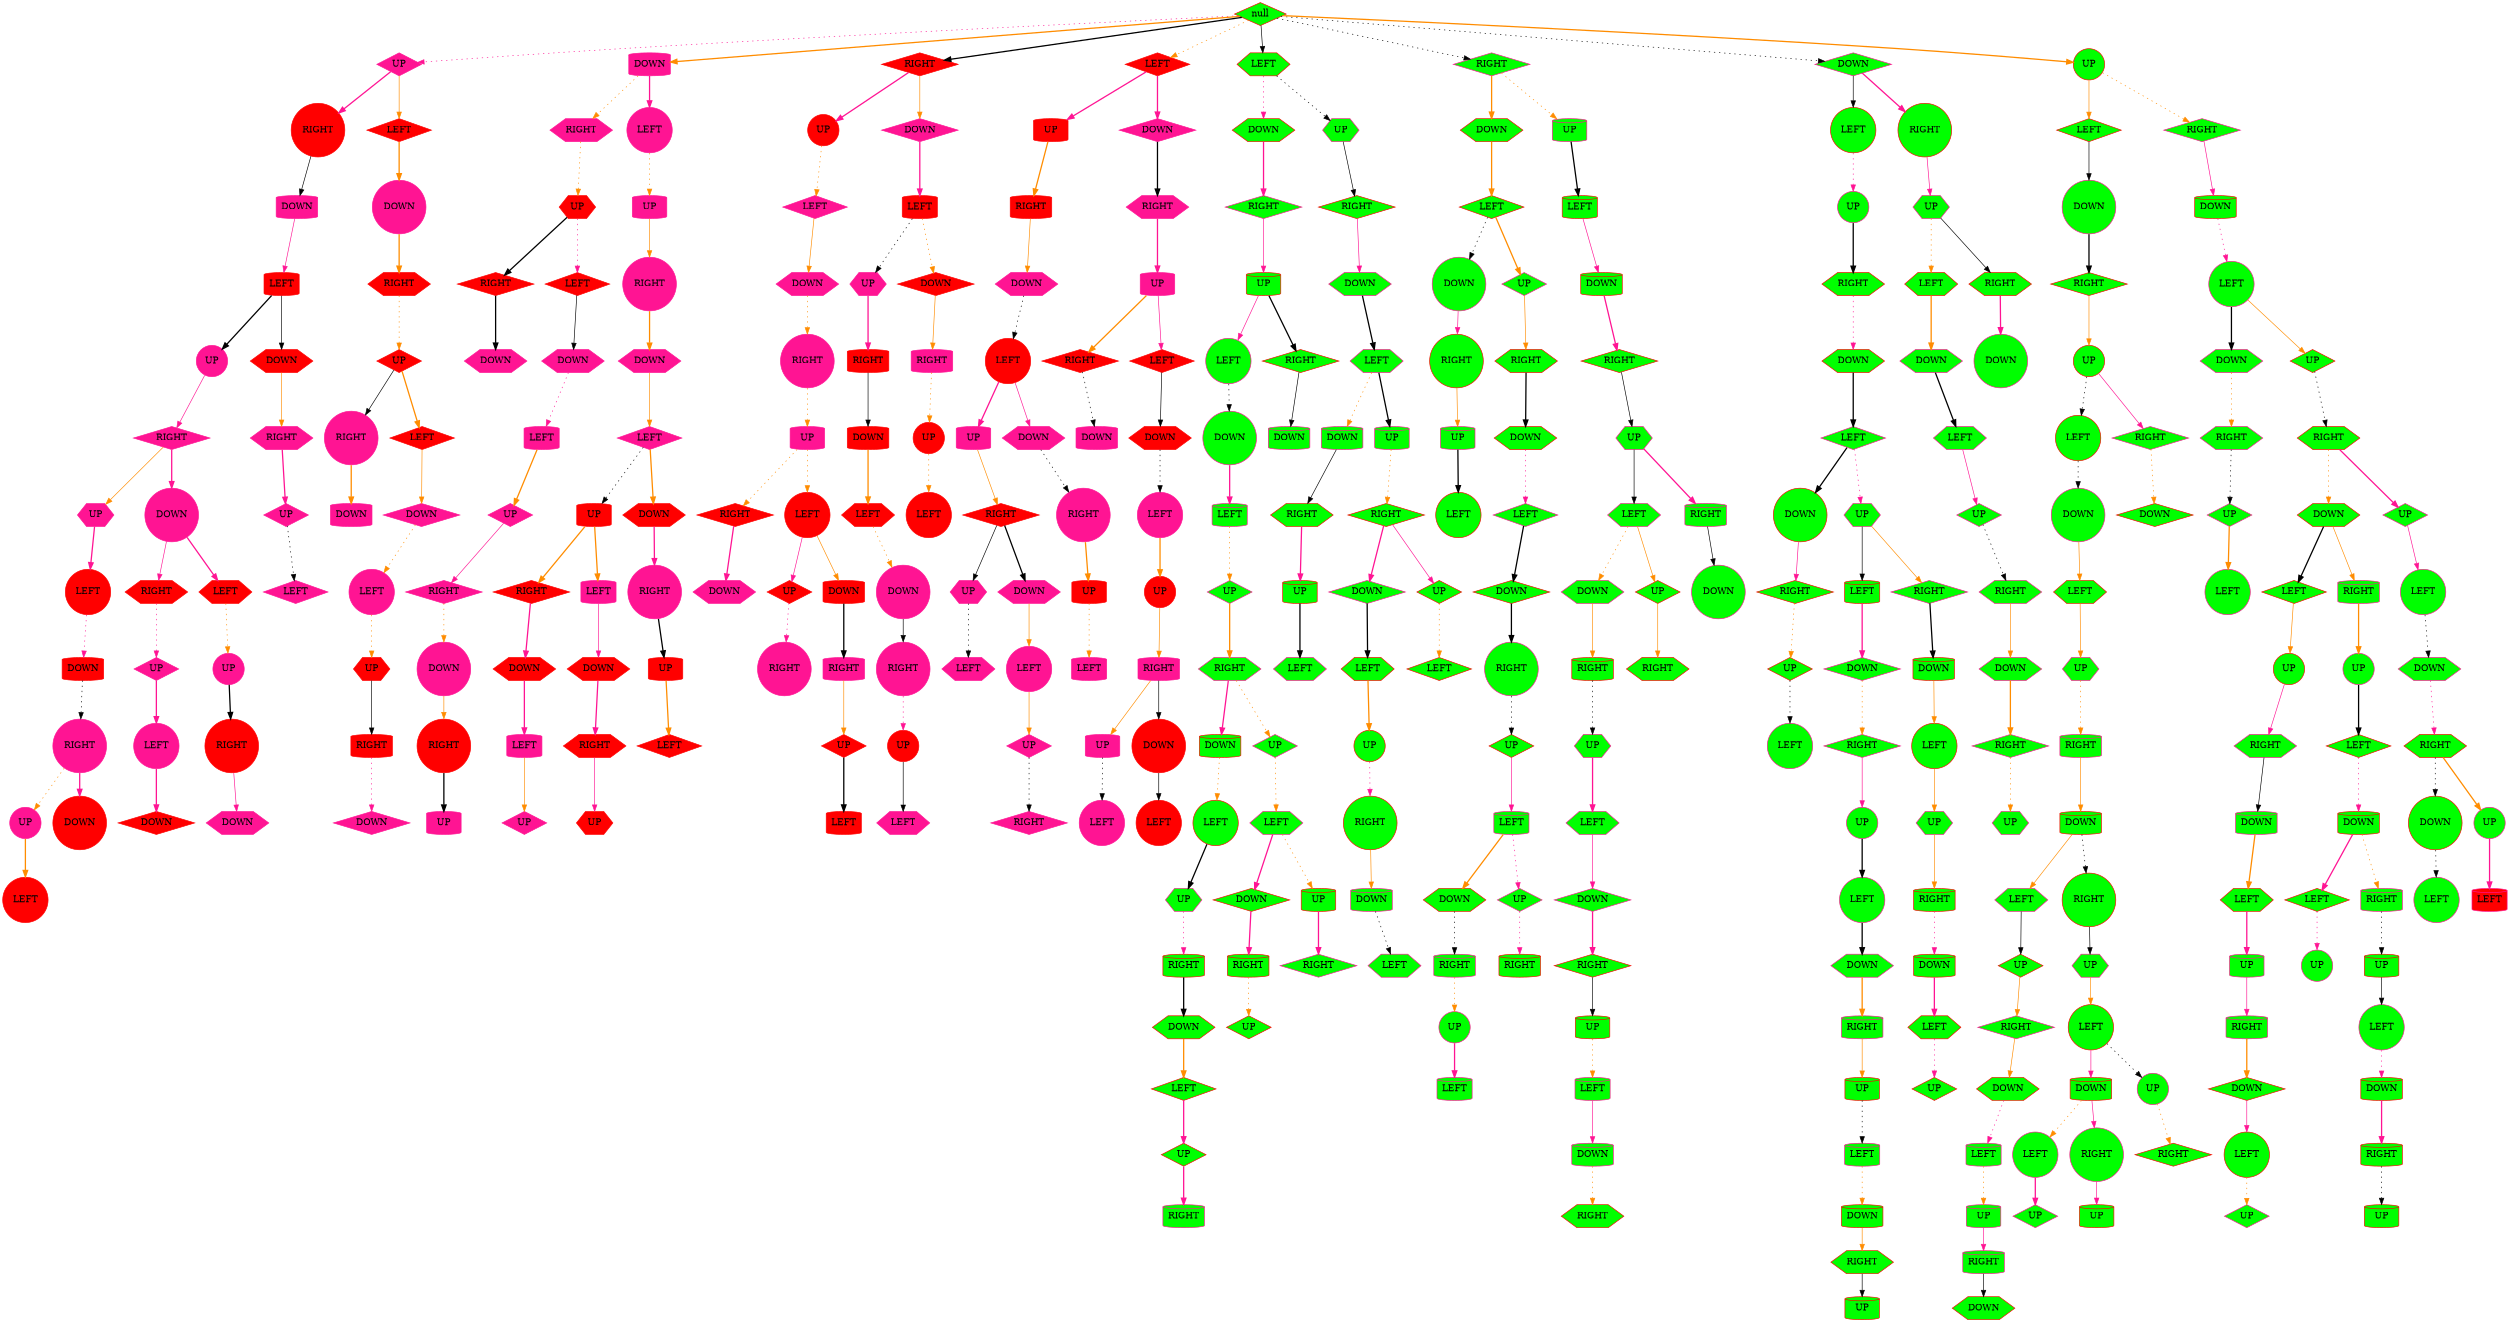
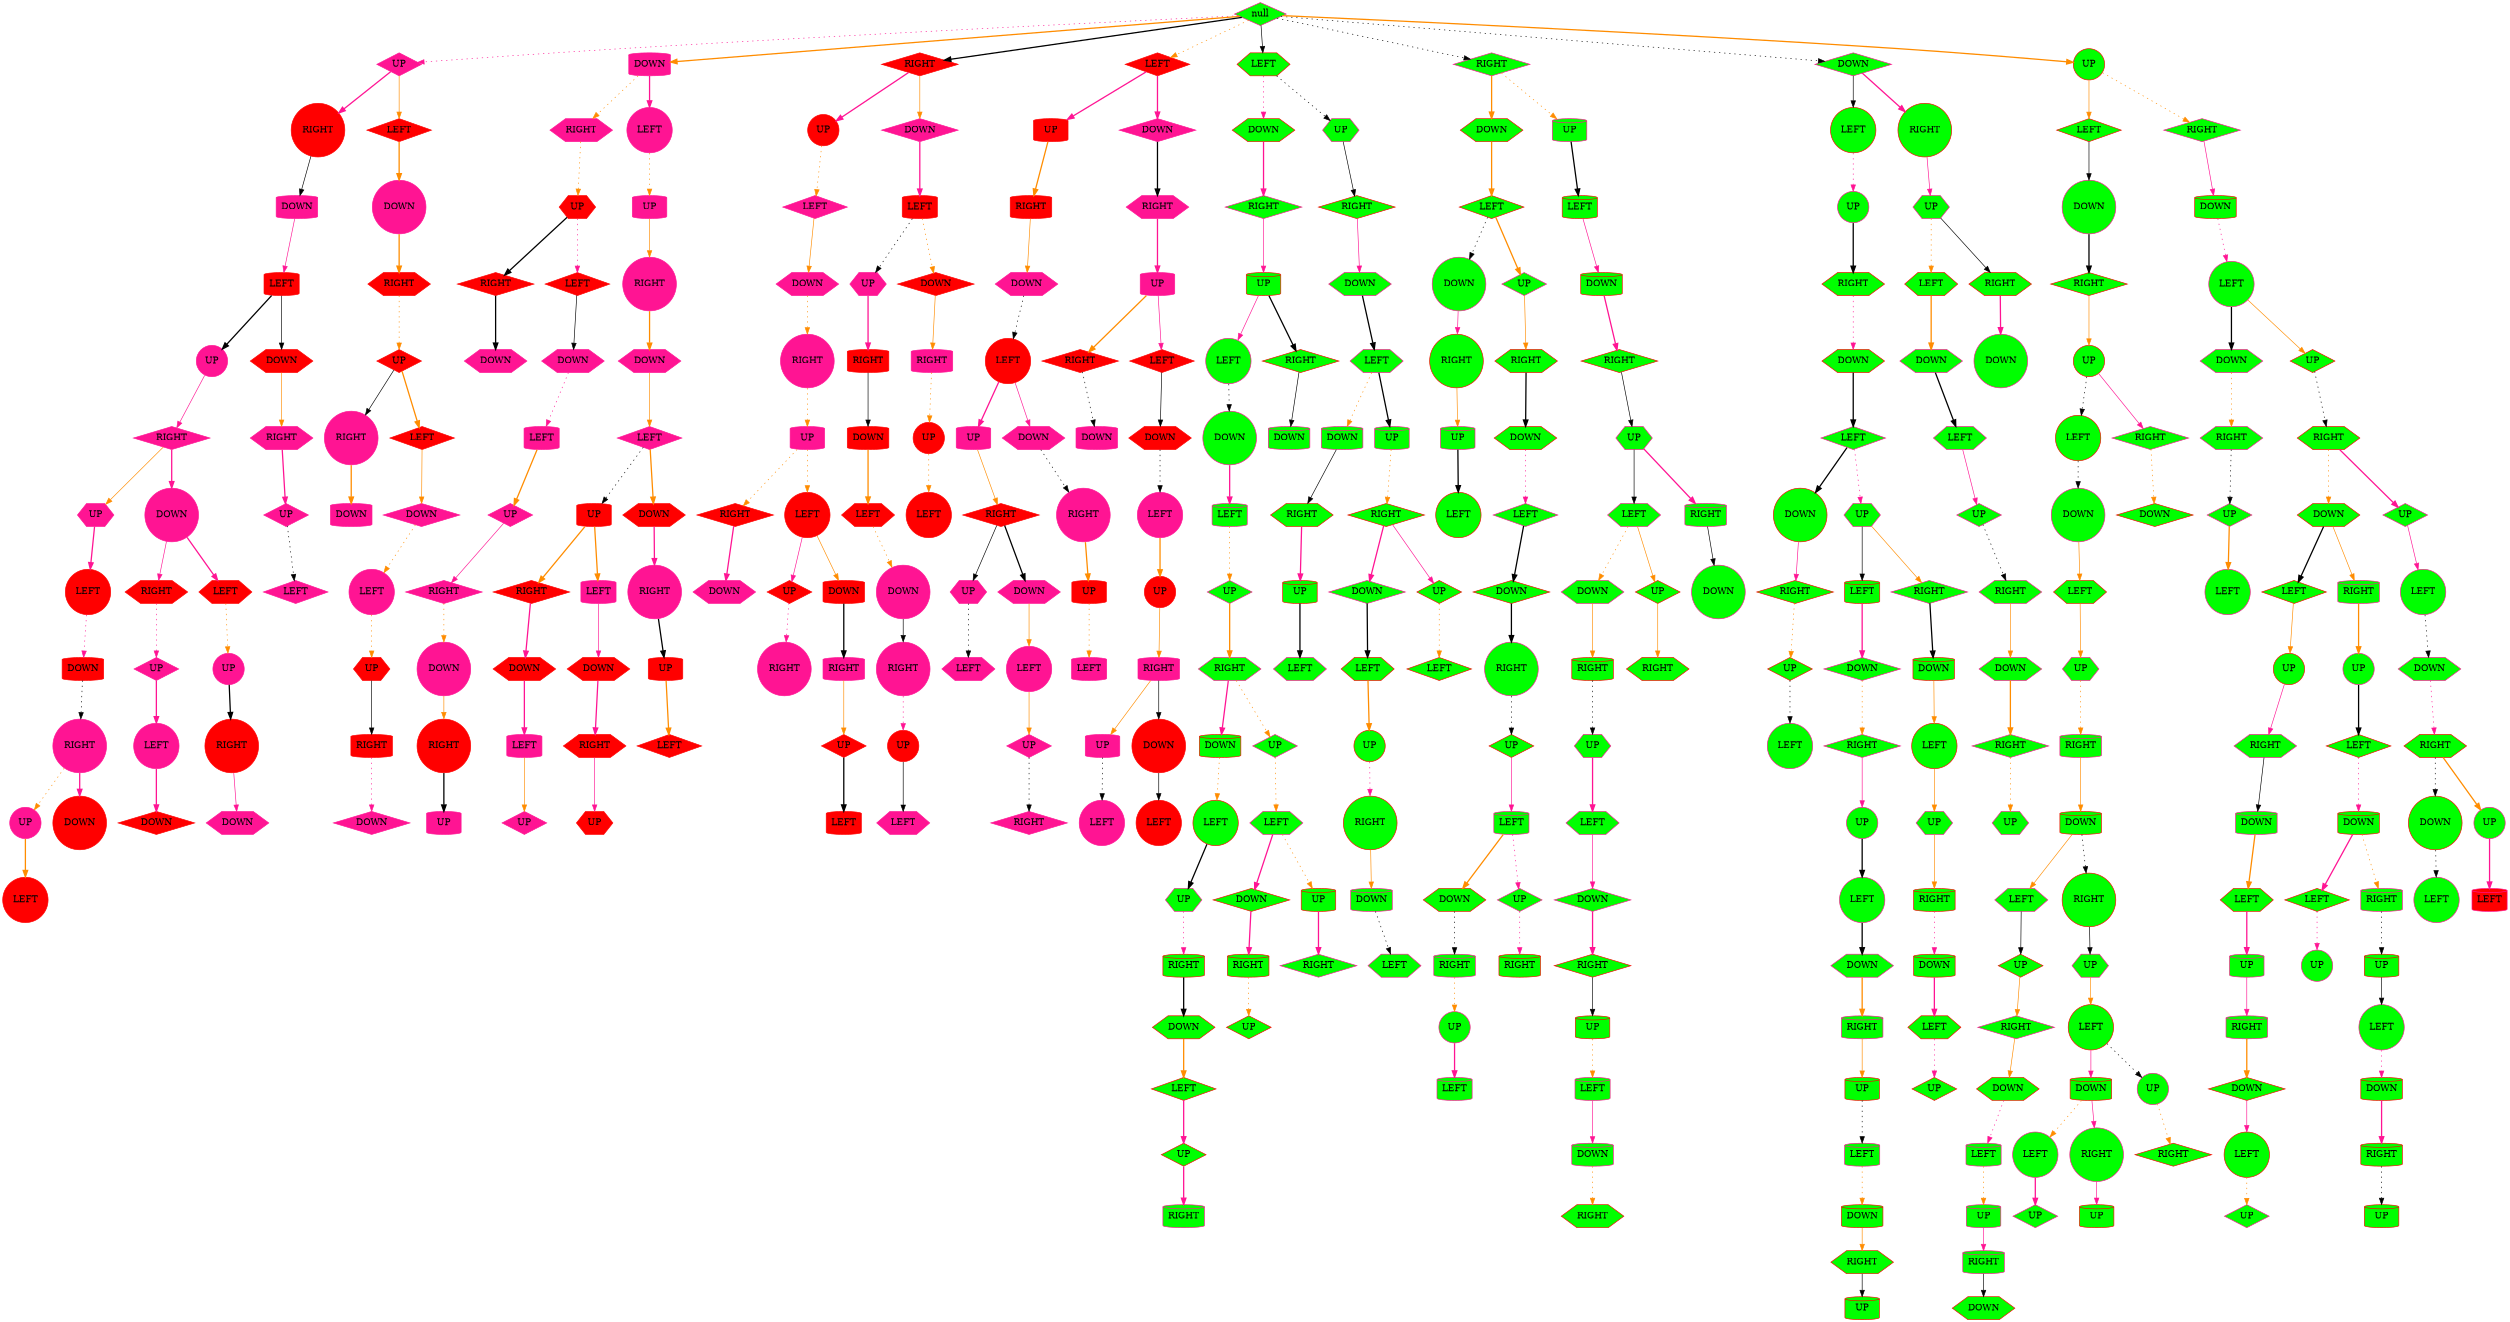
node "null": color red -> deeppink
